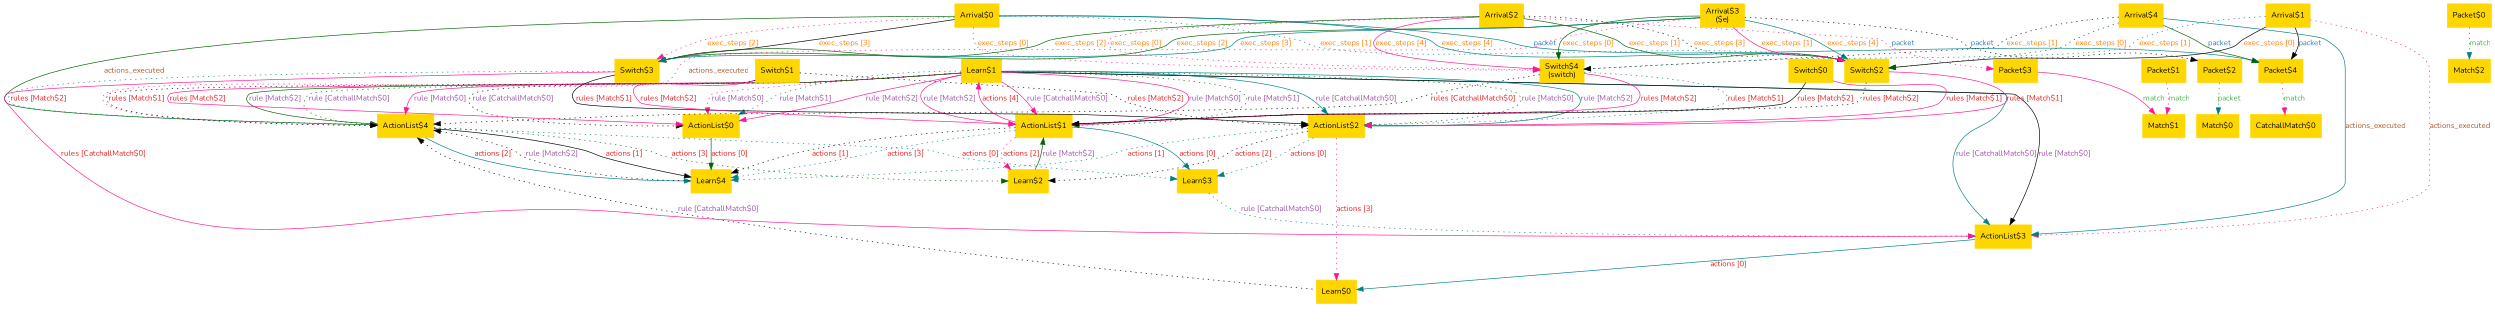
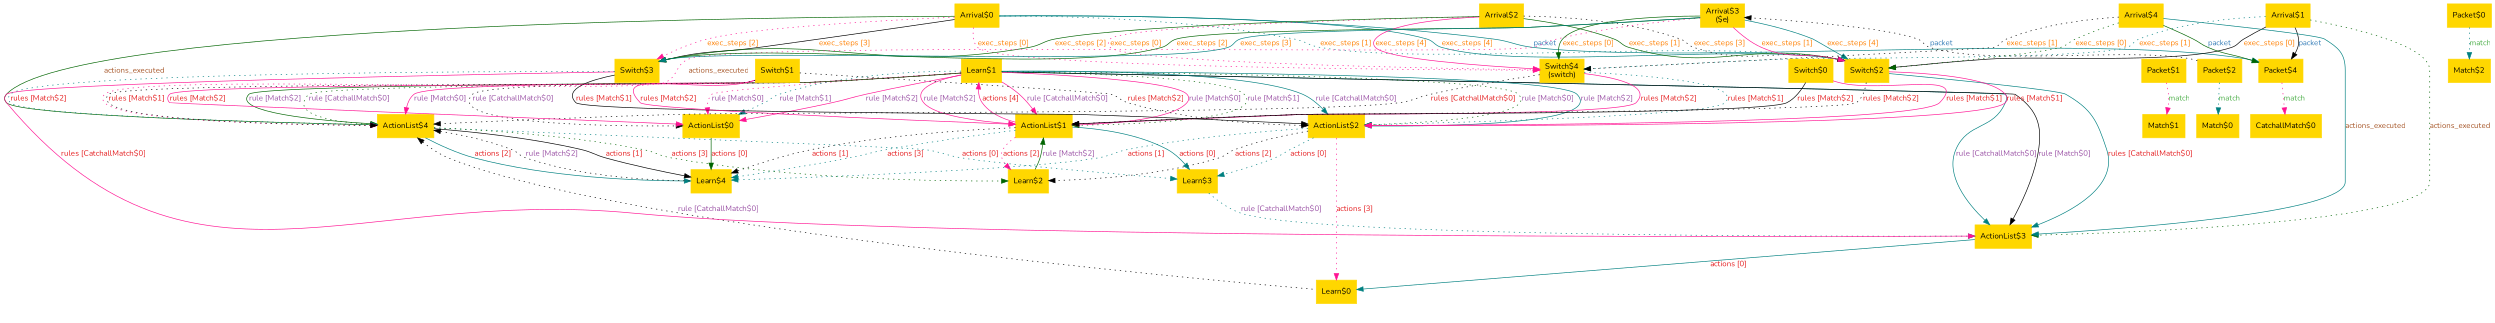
edge "Arrival$3 ($e)" -> "Packet$2": reversed
node "Packet$3": removed
edge "Switch$2" -> "ActionList$3": added, label "rules [CatchallMatch$0]"
edge "Packet$2" -> "Match$0": label "packet" -> "match"
edge "Arrival$1" -> "ActionList$3": color deeppink -> darkgreen
